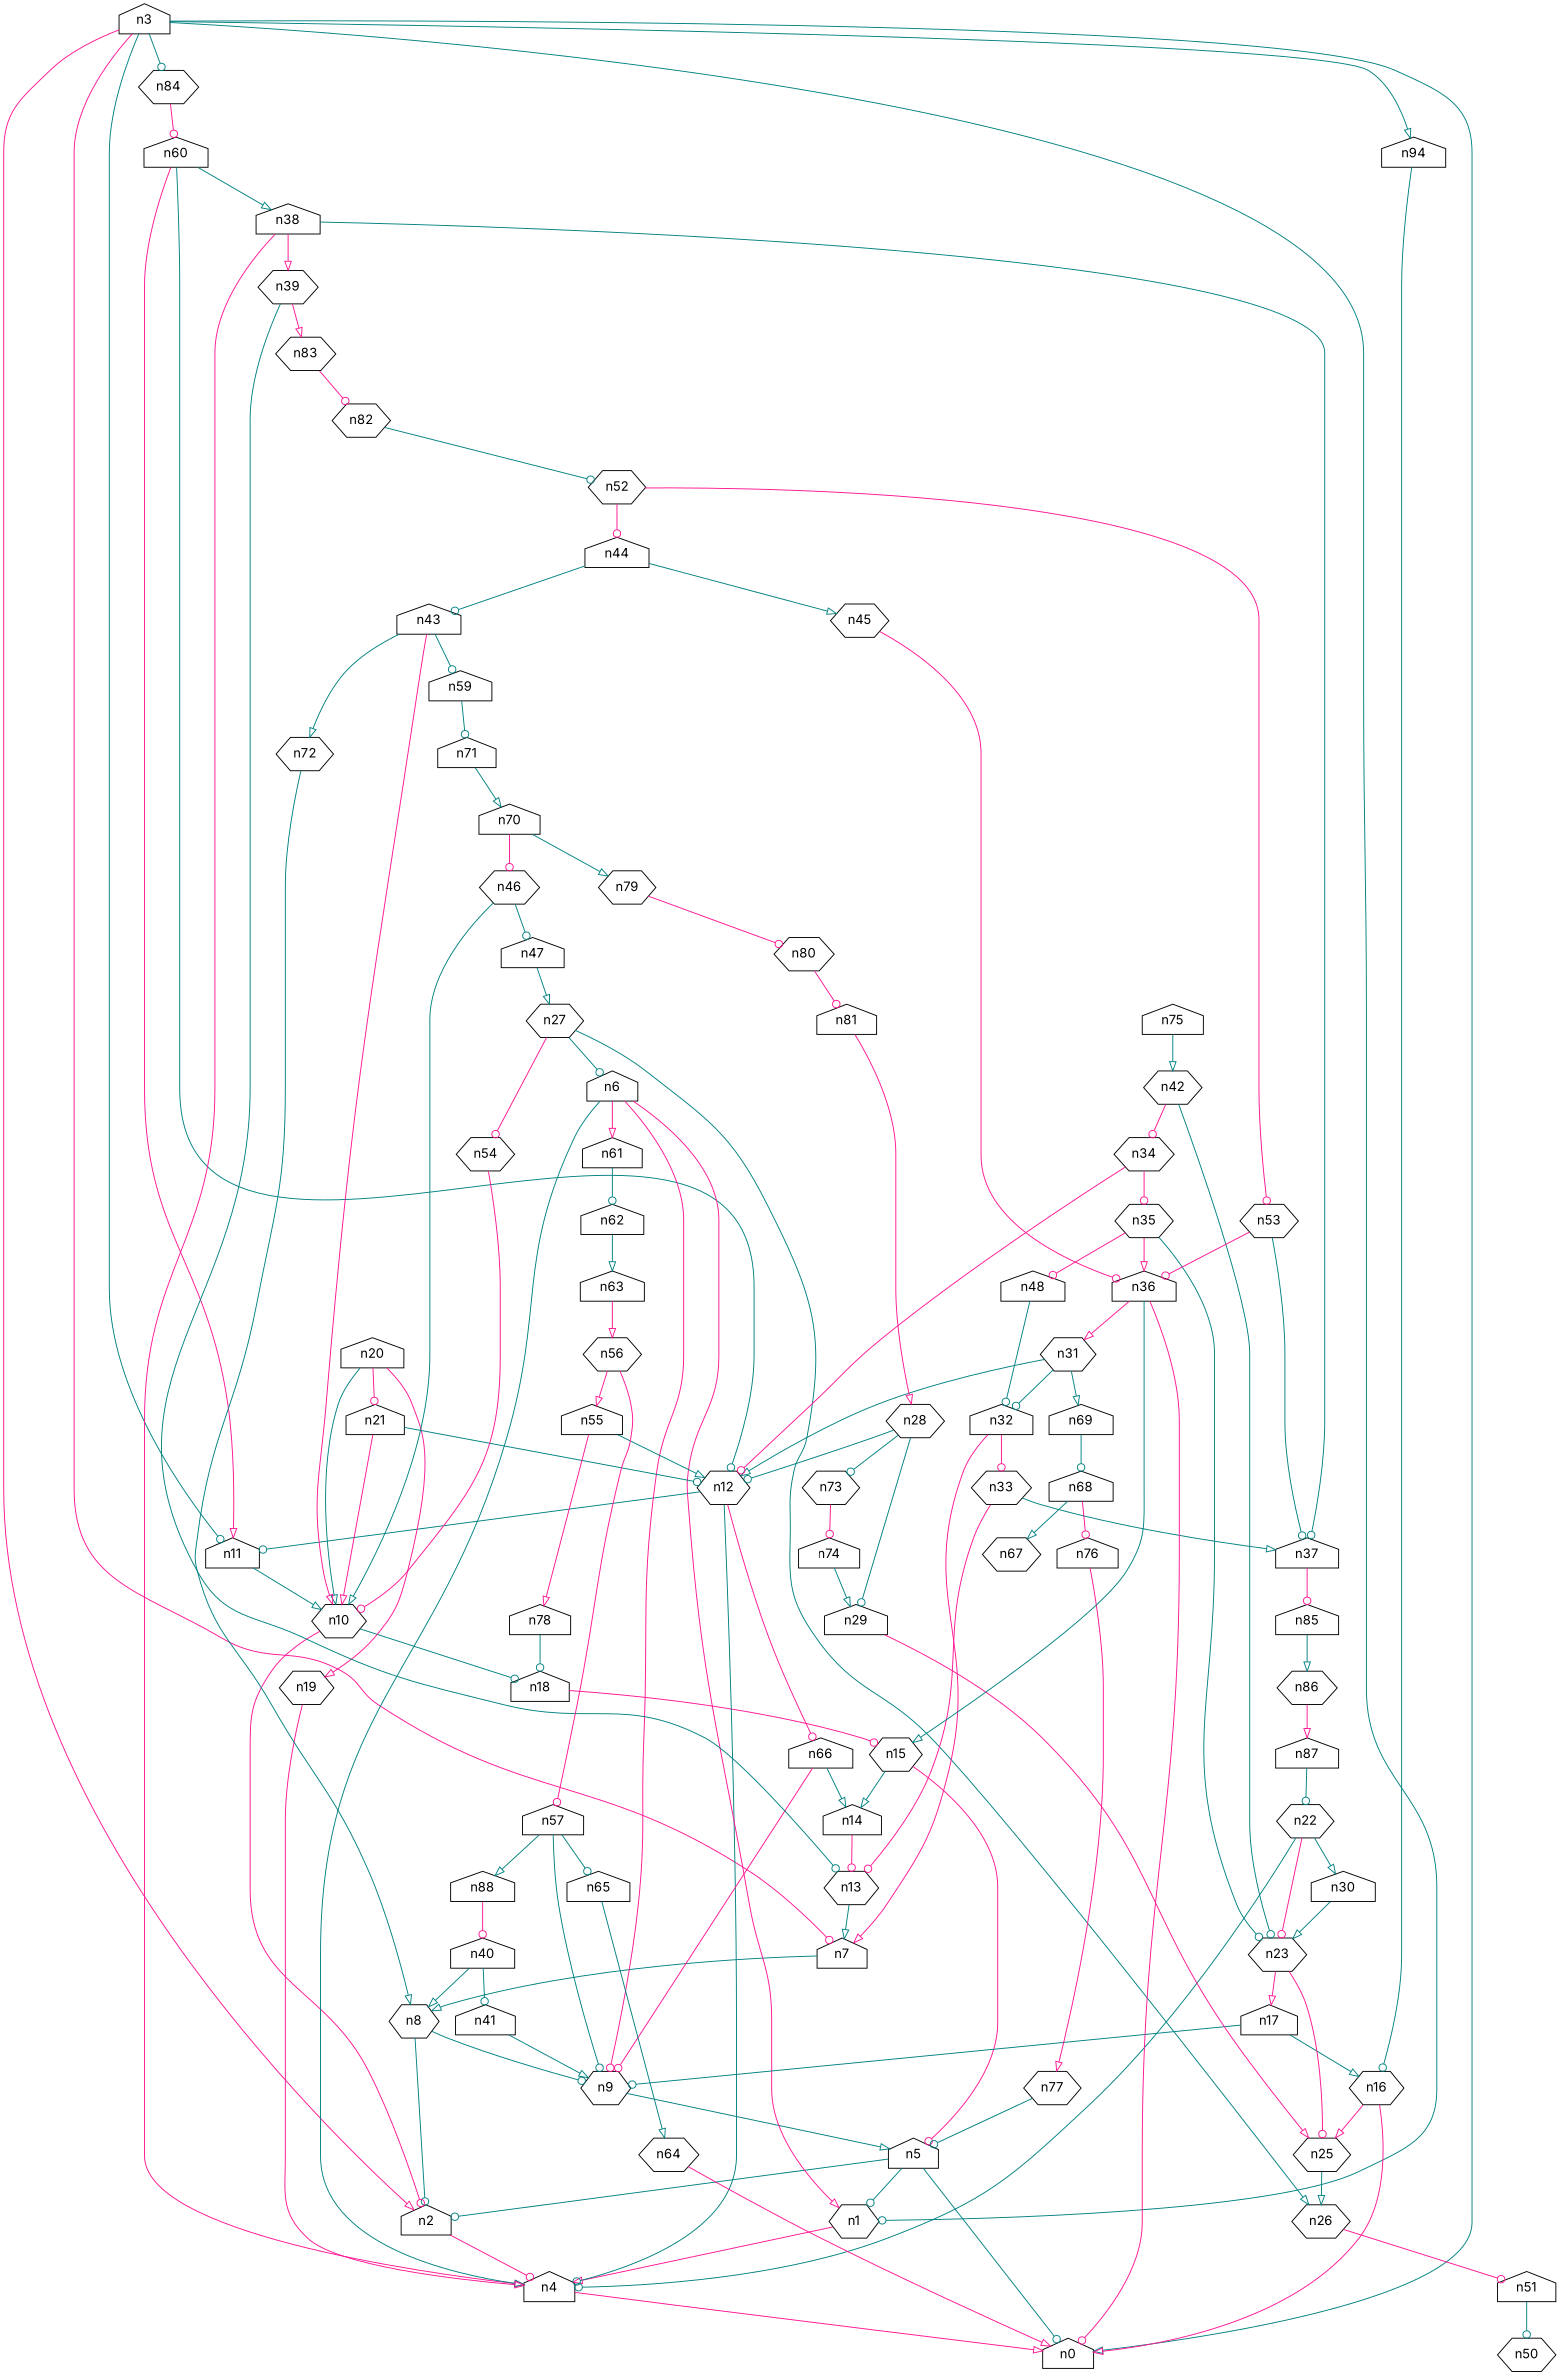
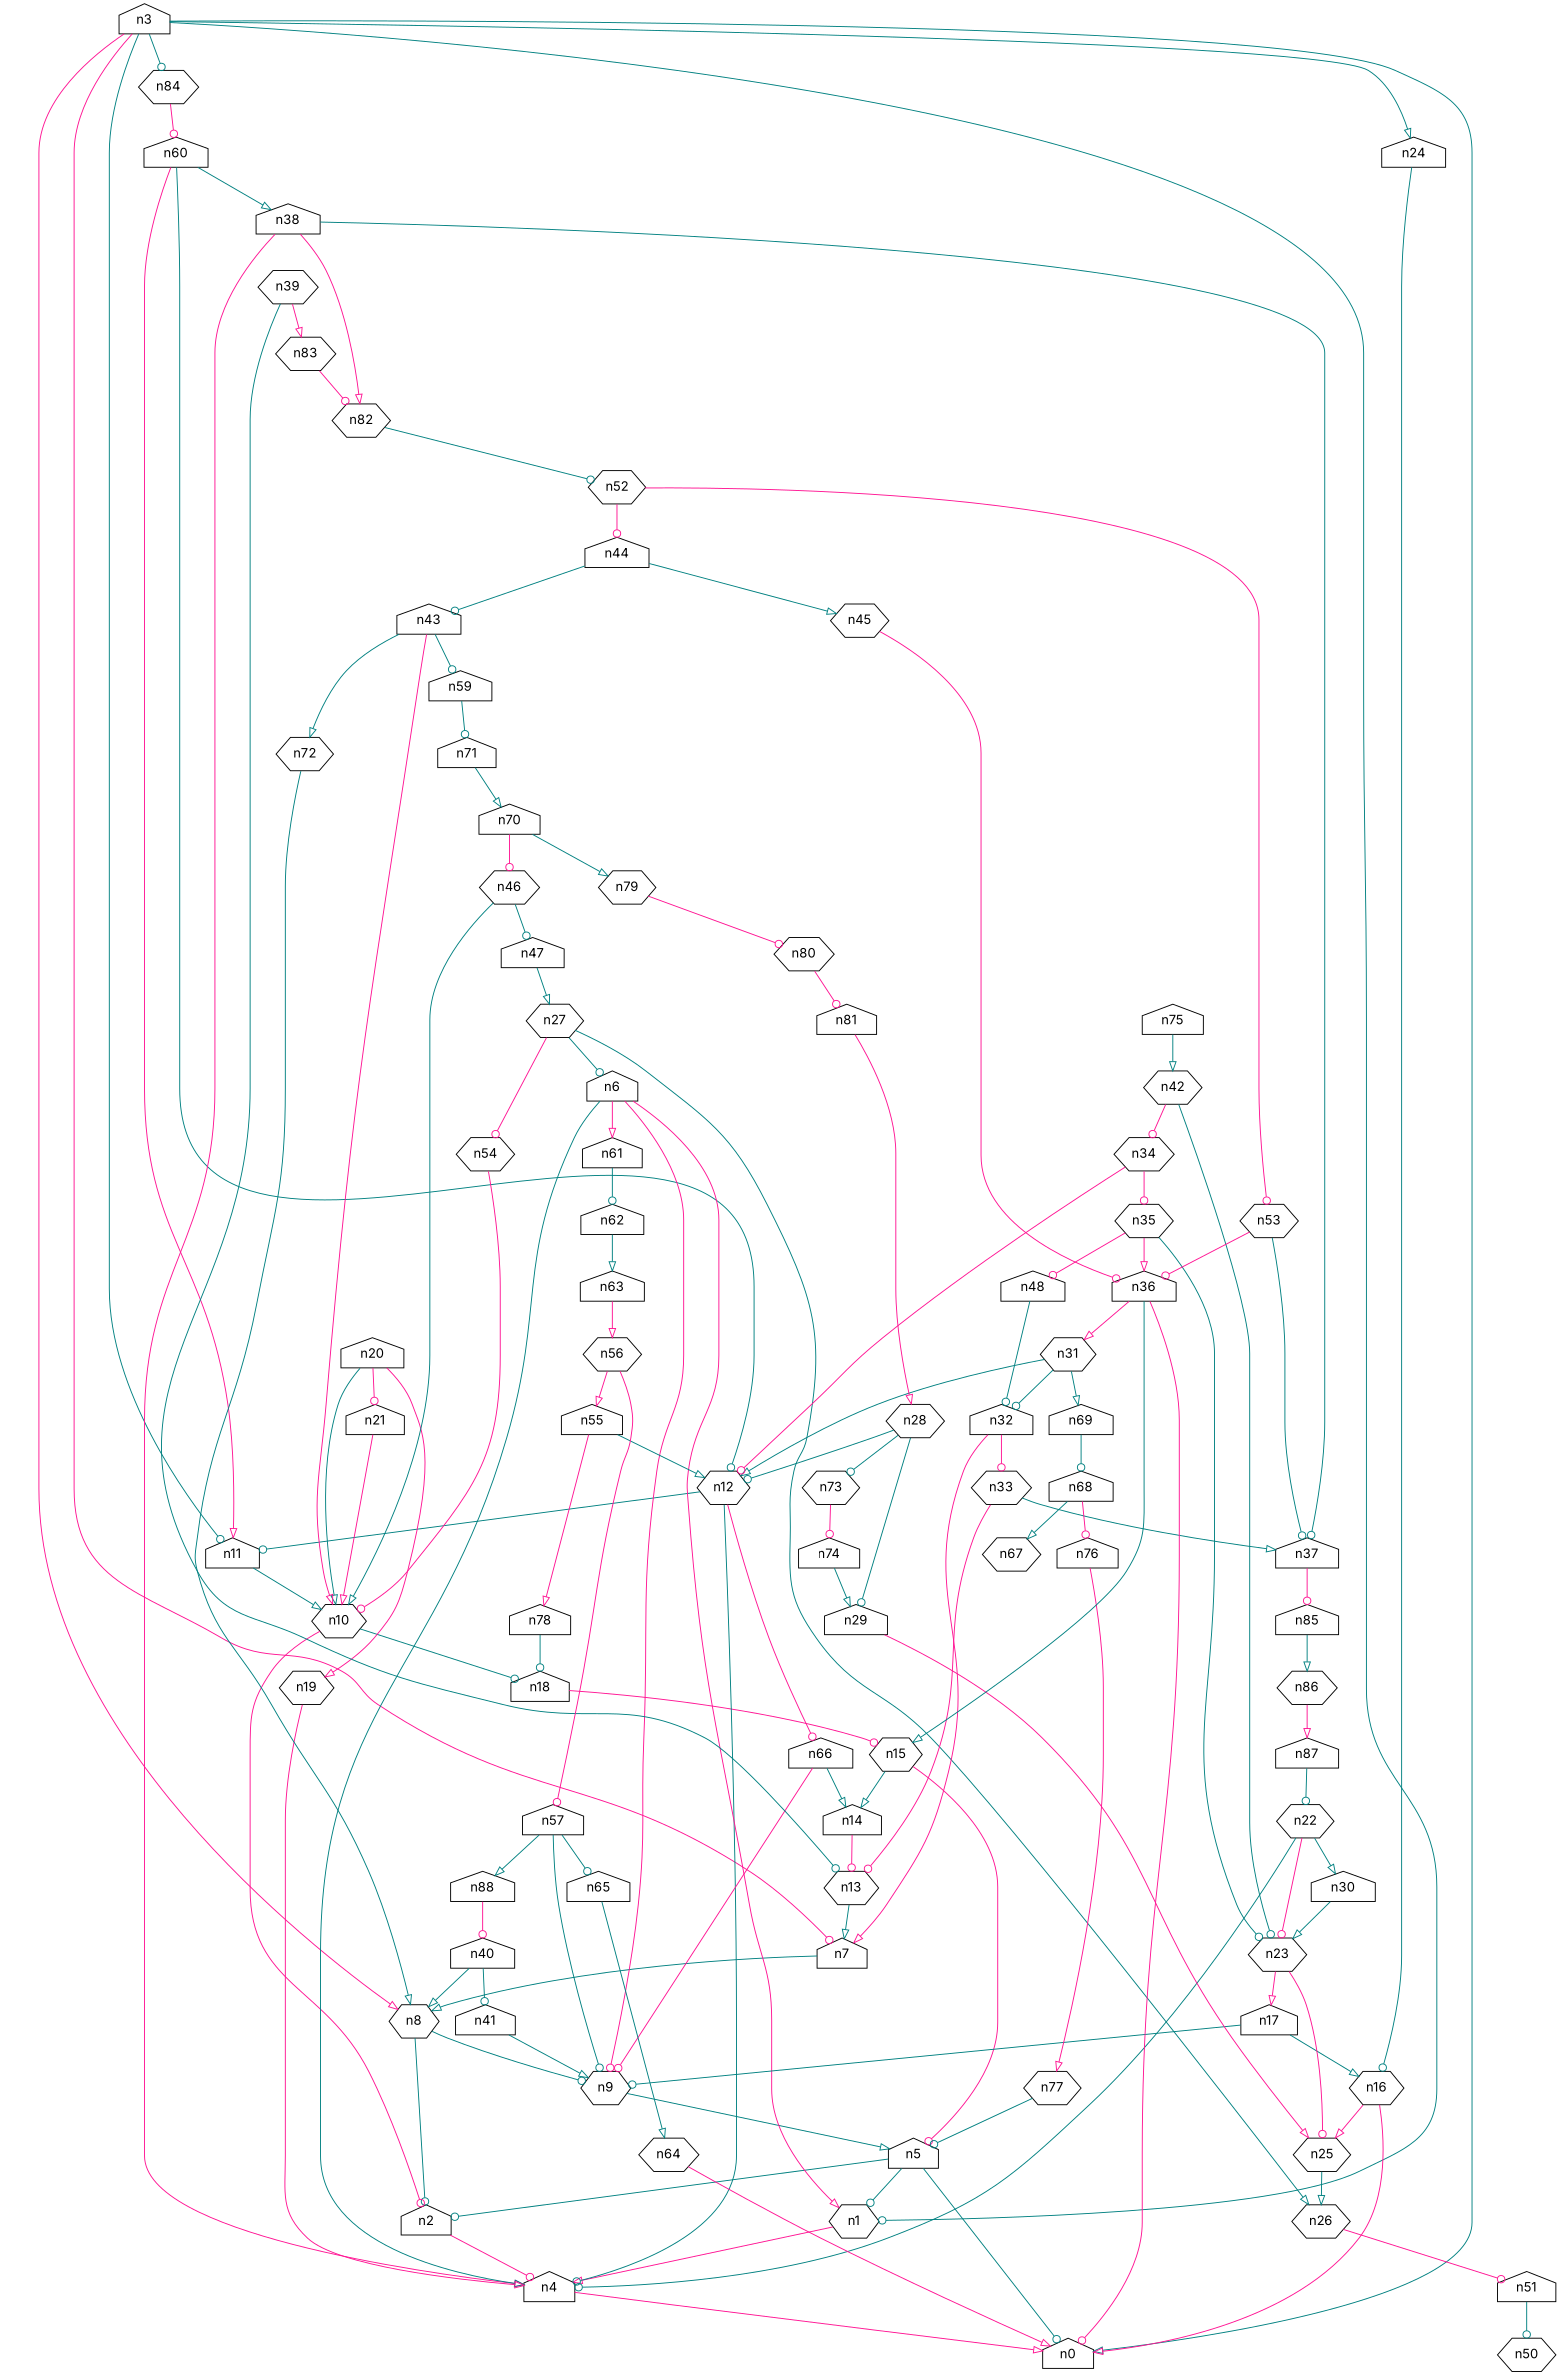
node "n94": label "n94" -> "n24"
edge "n38" -> "n39": now "n38" -> "n82"
edge "n3" -> "n2": now "n3" -> "n8"
edge "n21" -> "n12": removed
